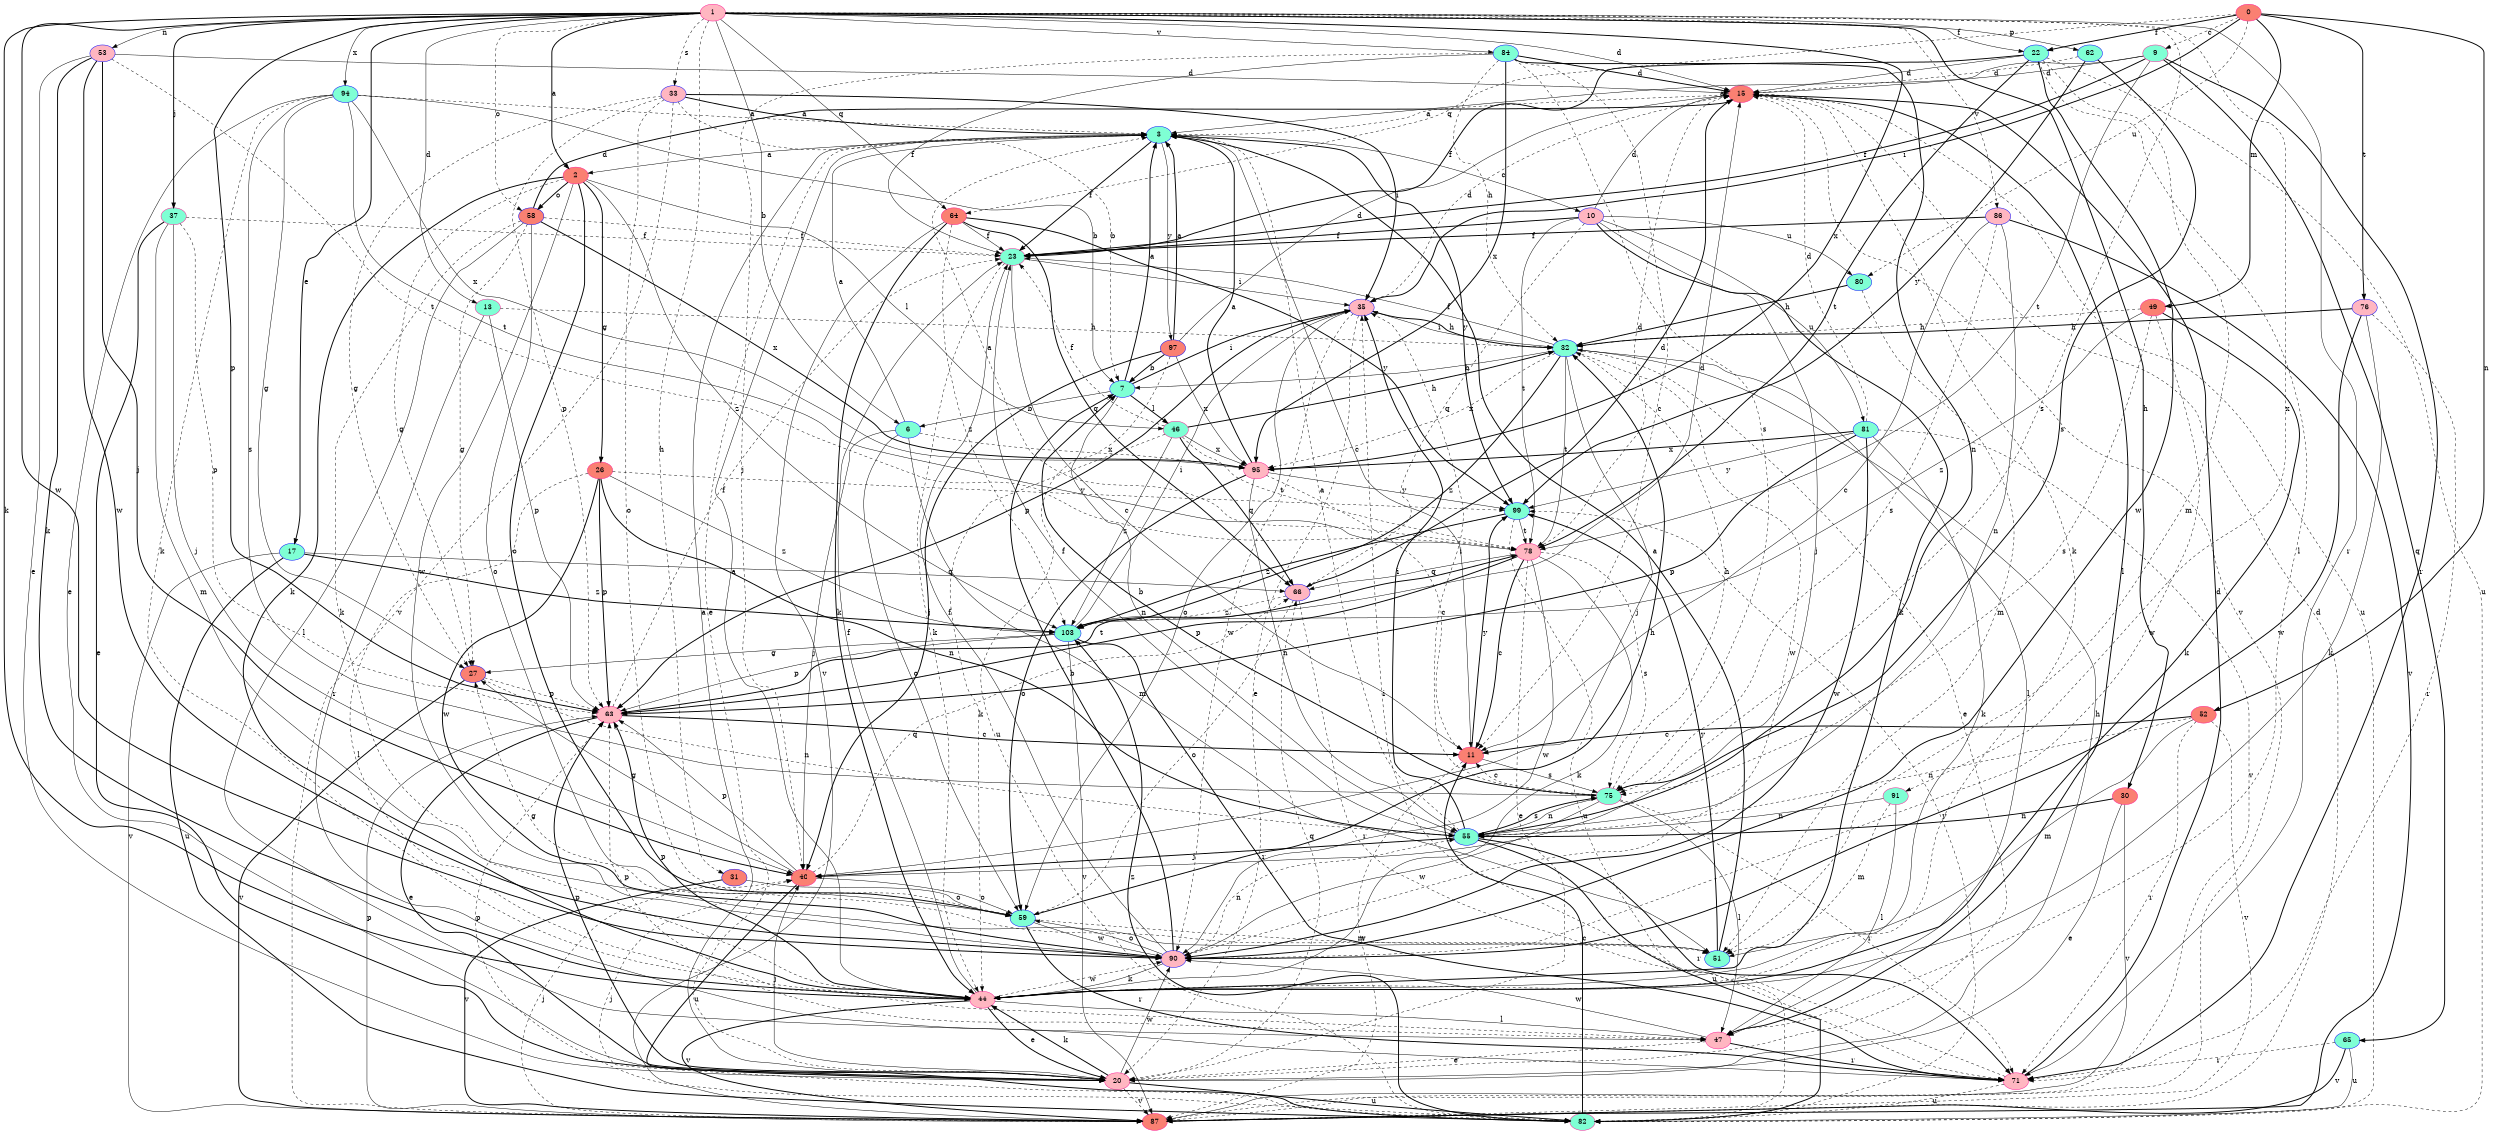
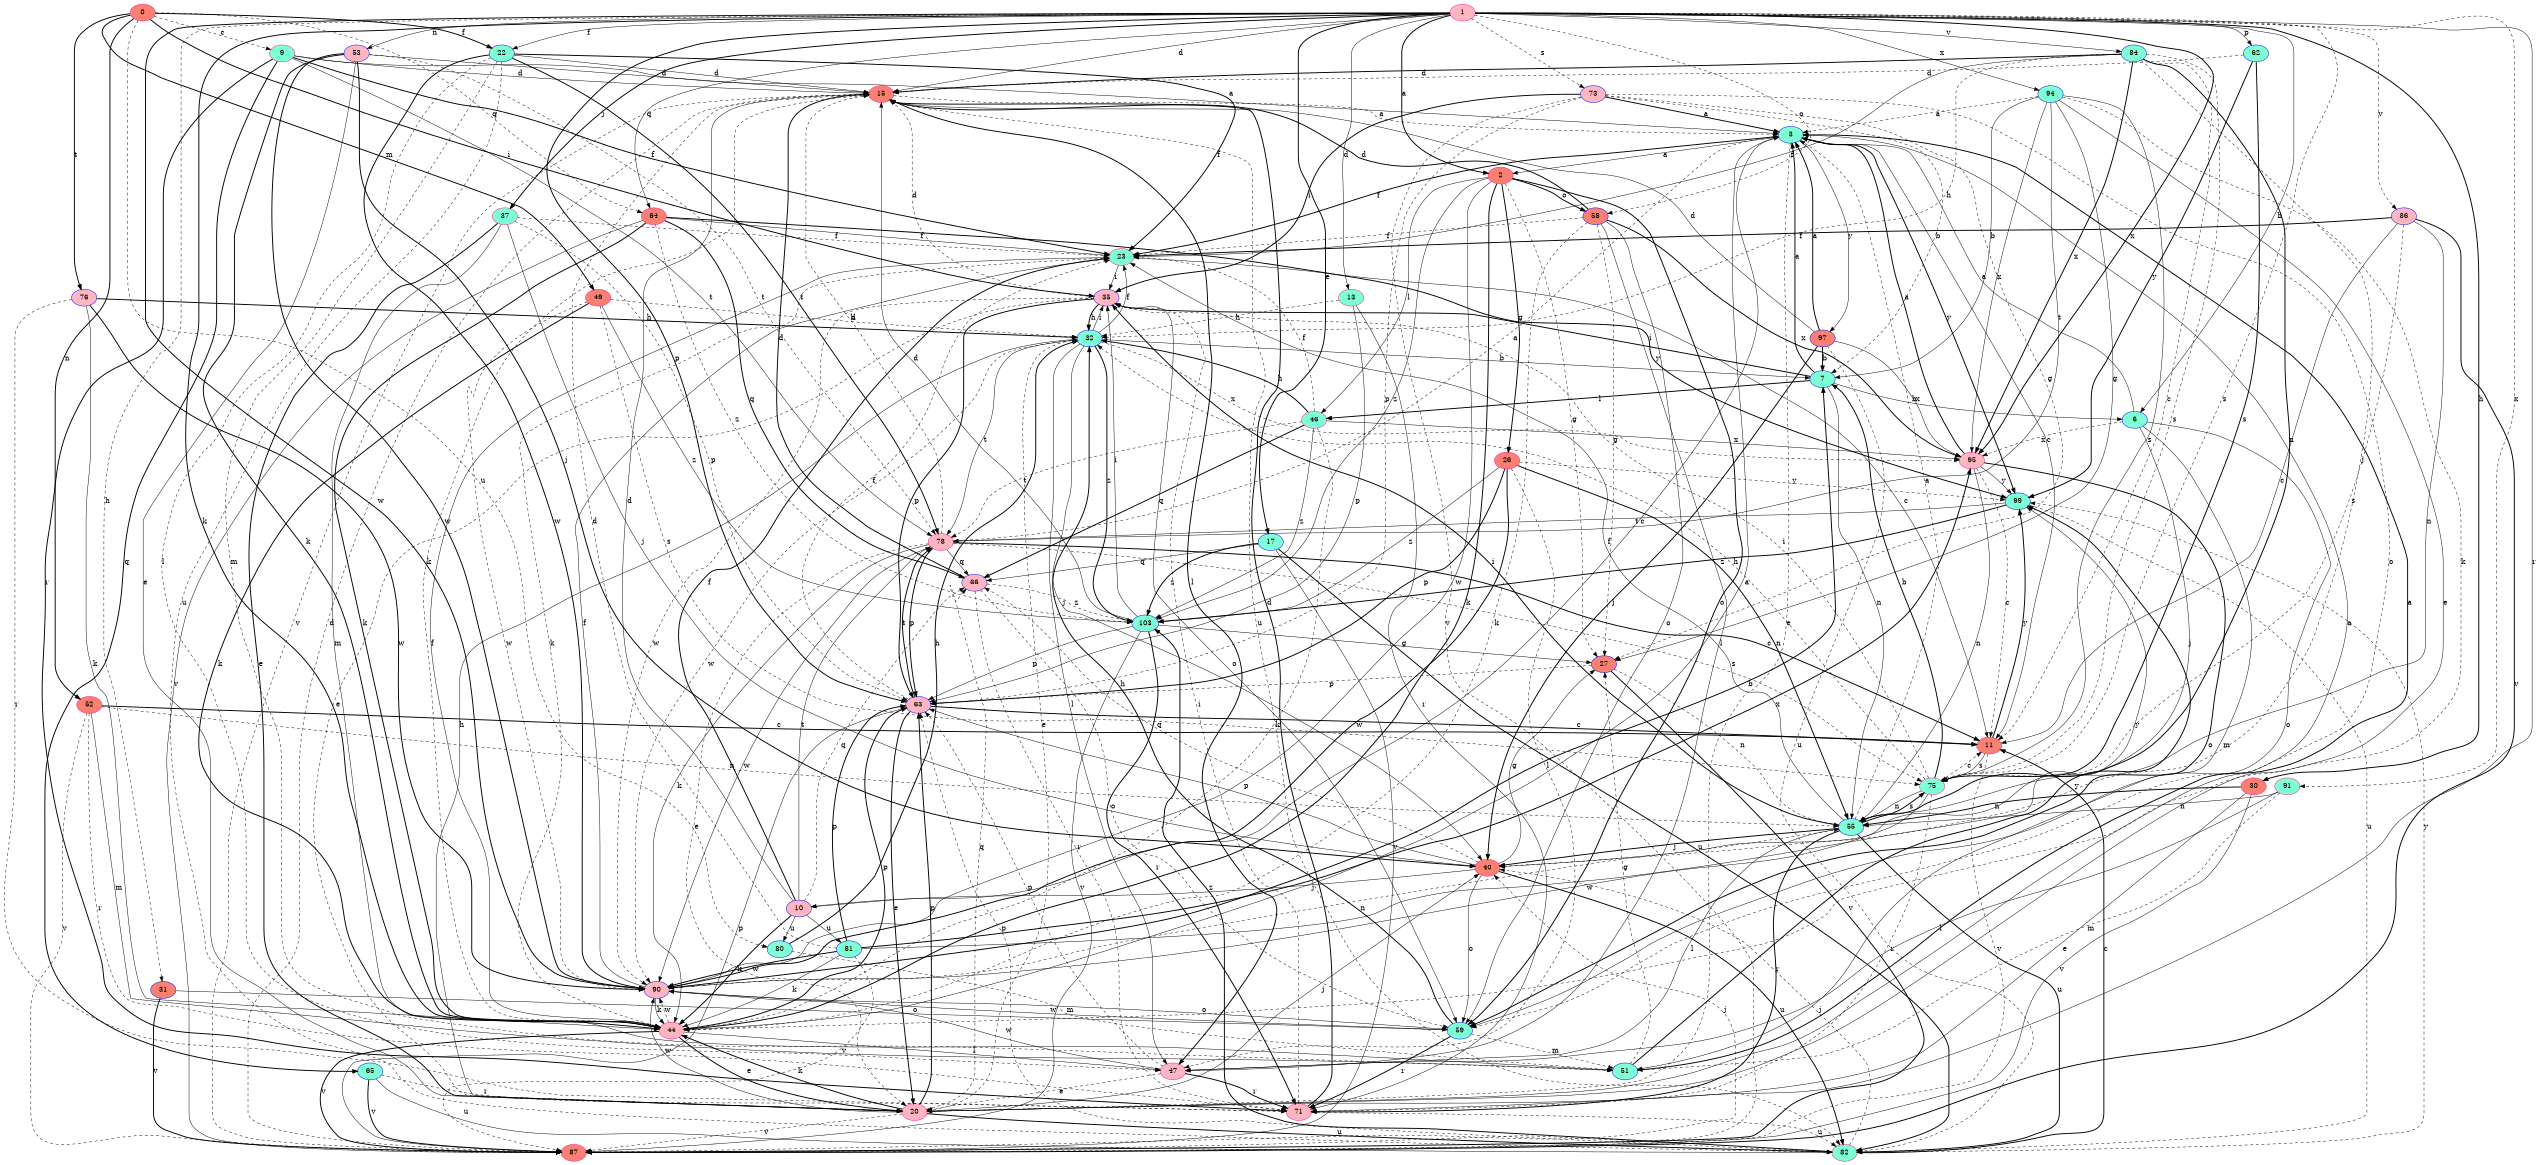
node "33": label "33" -> "73"
node "63": color deeppink -> blue
edge "10" -> "40": reversed
edge "75" -> "47": now "55" -> "47"
